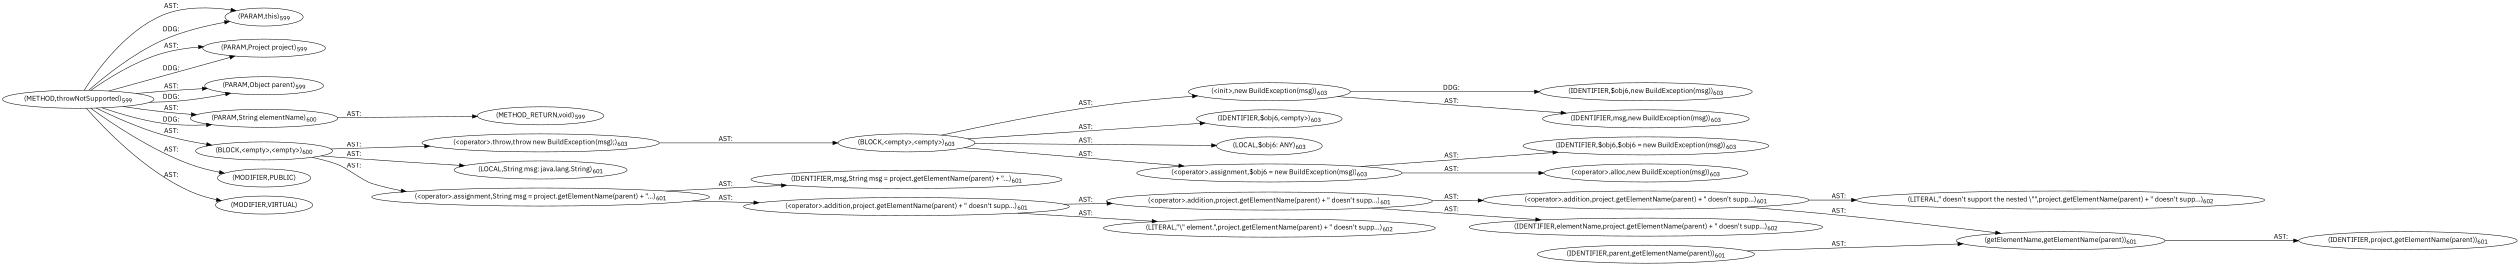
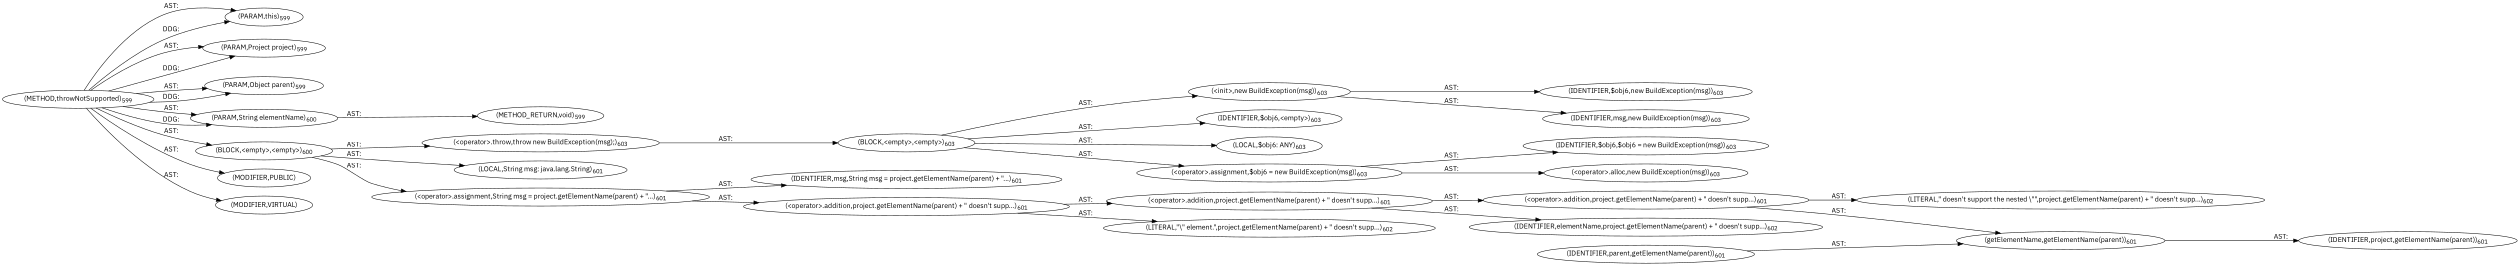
edge "(<init>,new BuildException(msg))" -> "(IDENTIFIER,$obj6,new BuildException(msg))": label "DDG: " -> "AST: "
